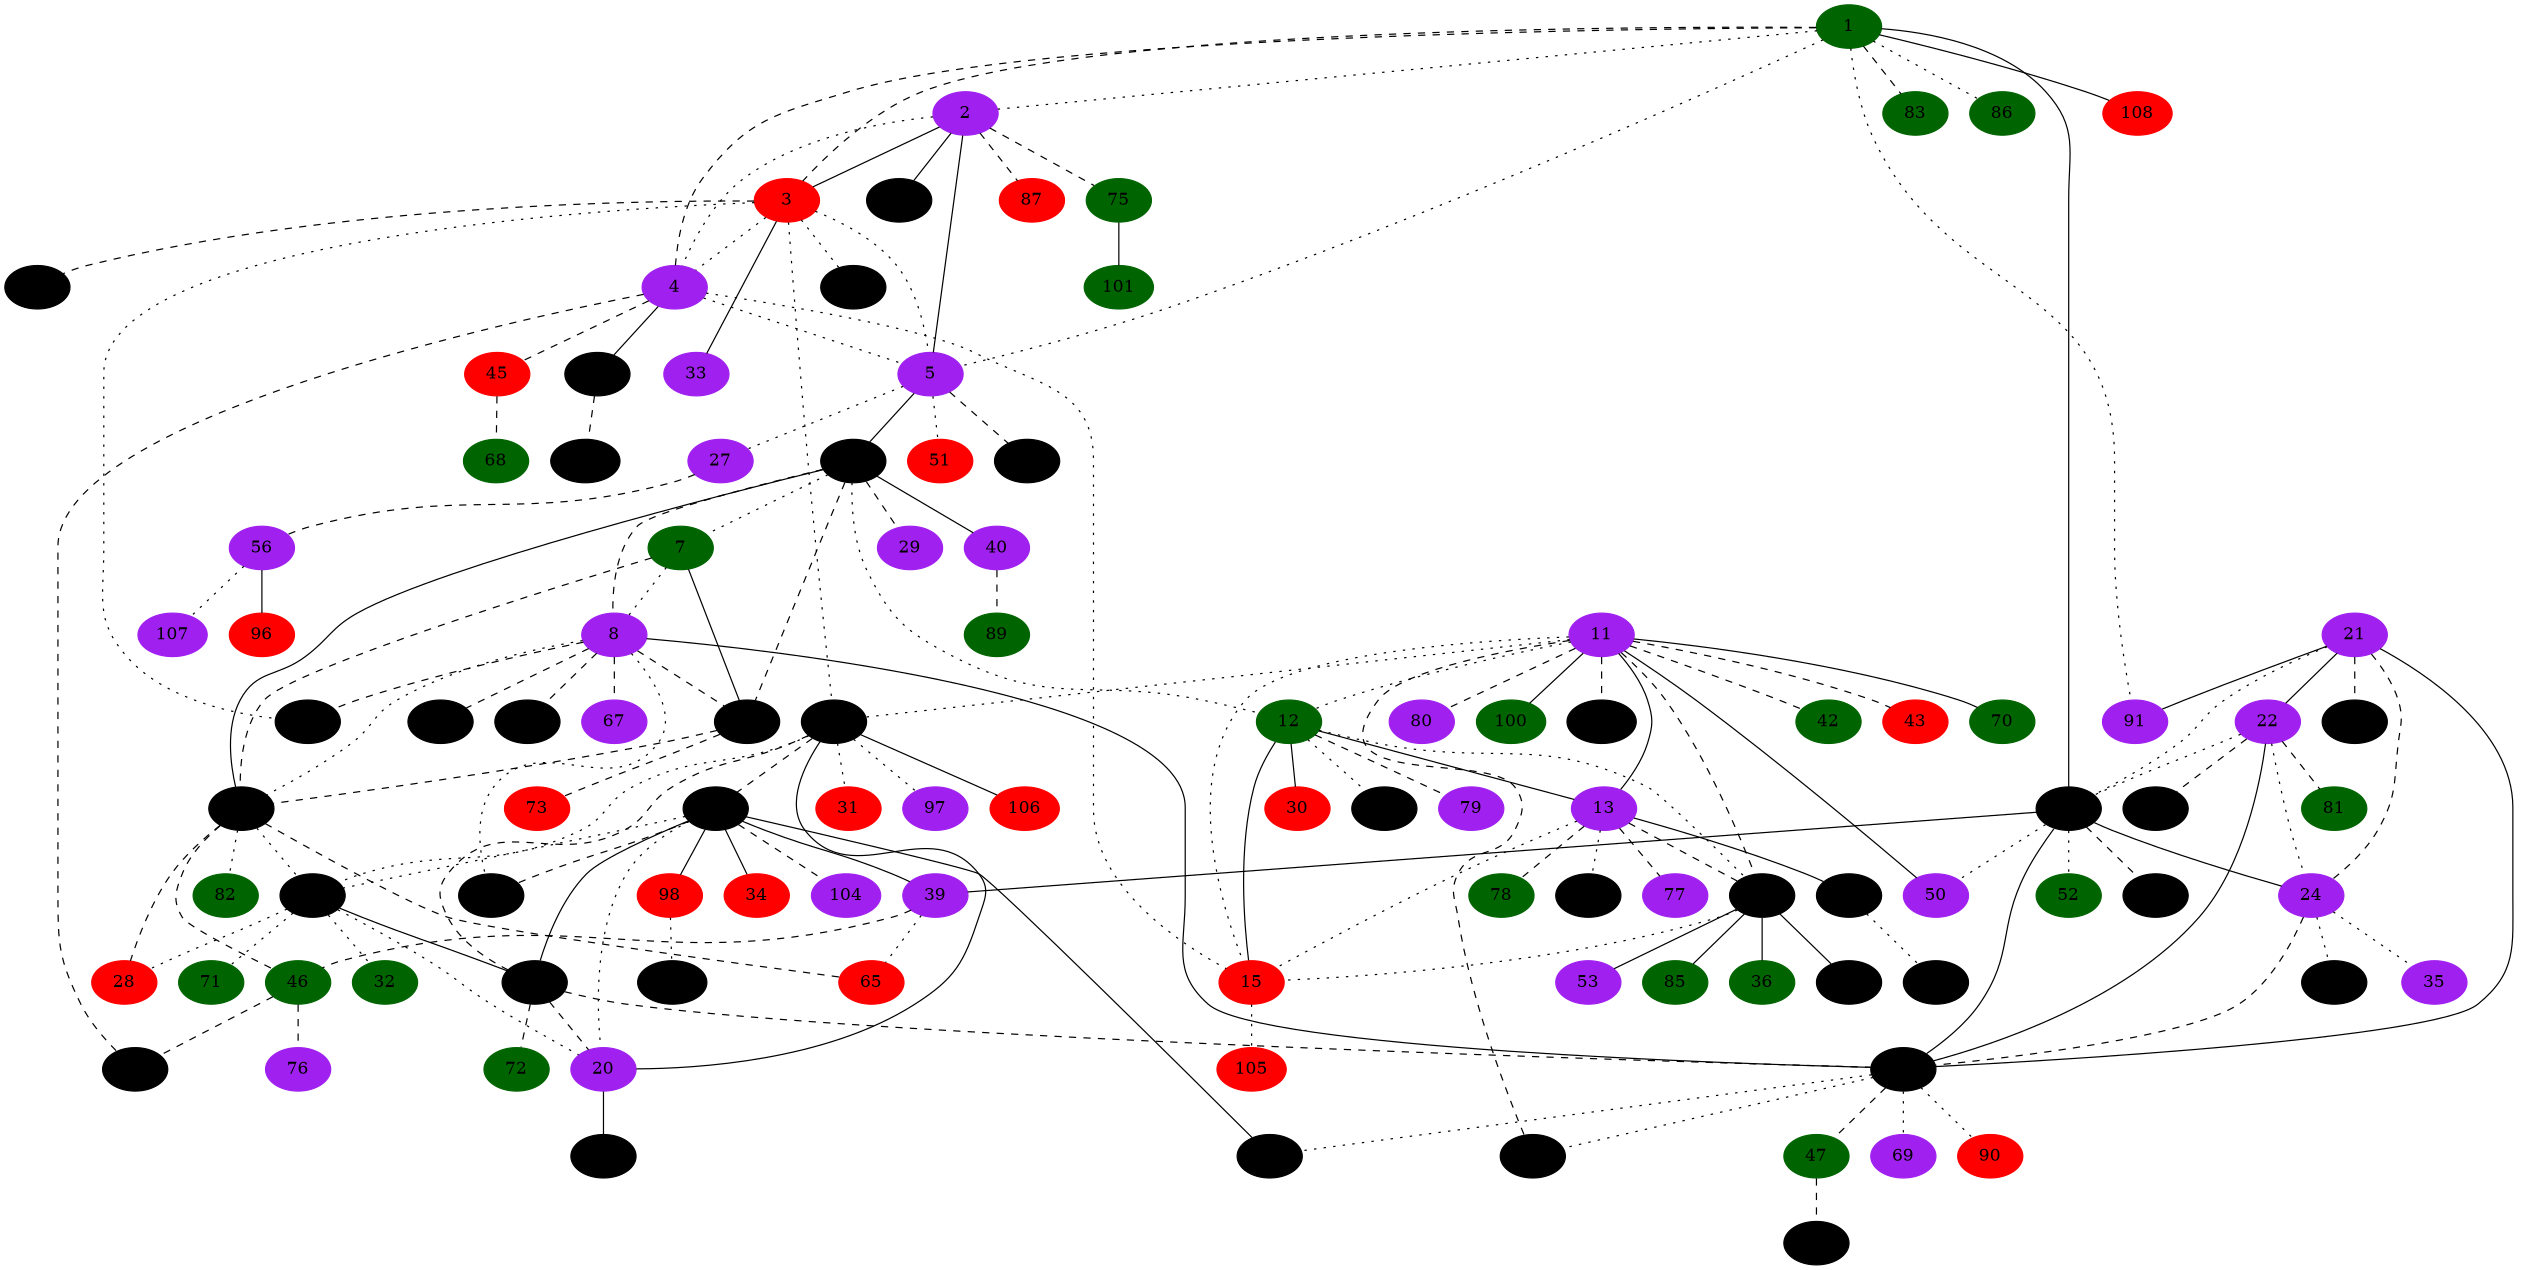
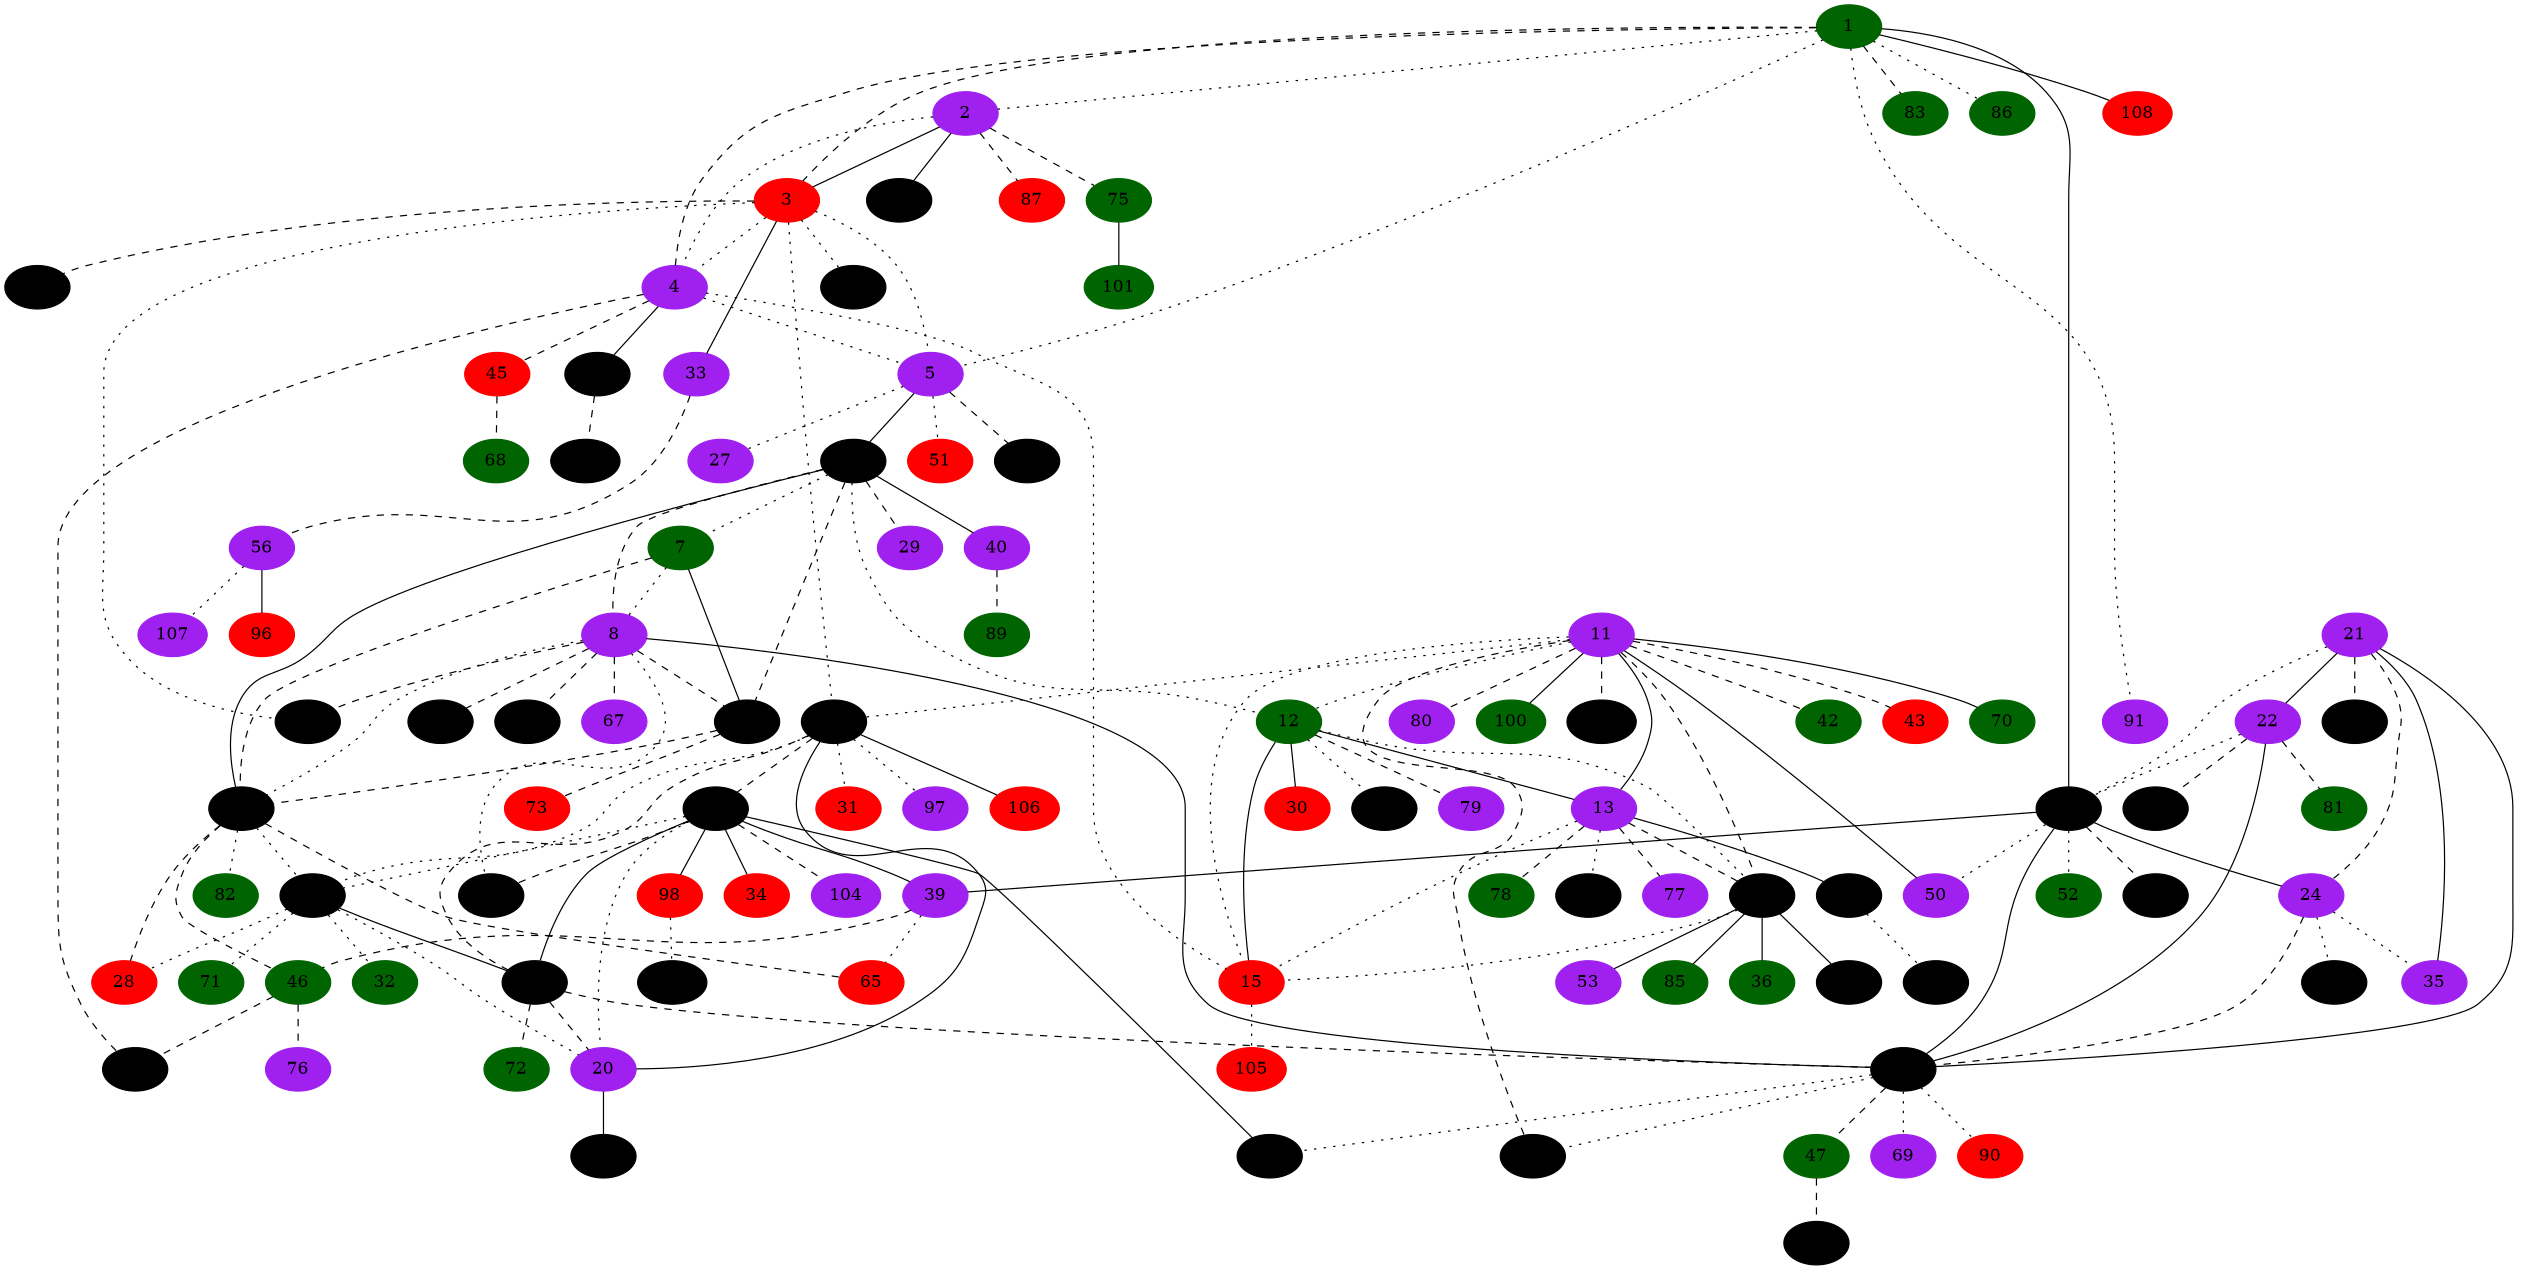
edge "2" -- "5": removed
edge "27" -- "56": now "33" -- "56"
edge "21" -- "91": now "21" -- "35"
edge "22" -- "24": removed
